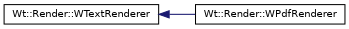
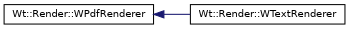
edge "Wt::Render::WPdfRenderer" -> "Wt::Render::WTextRenderer": reversed
